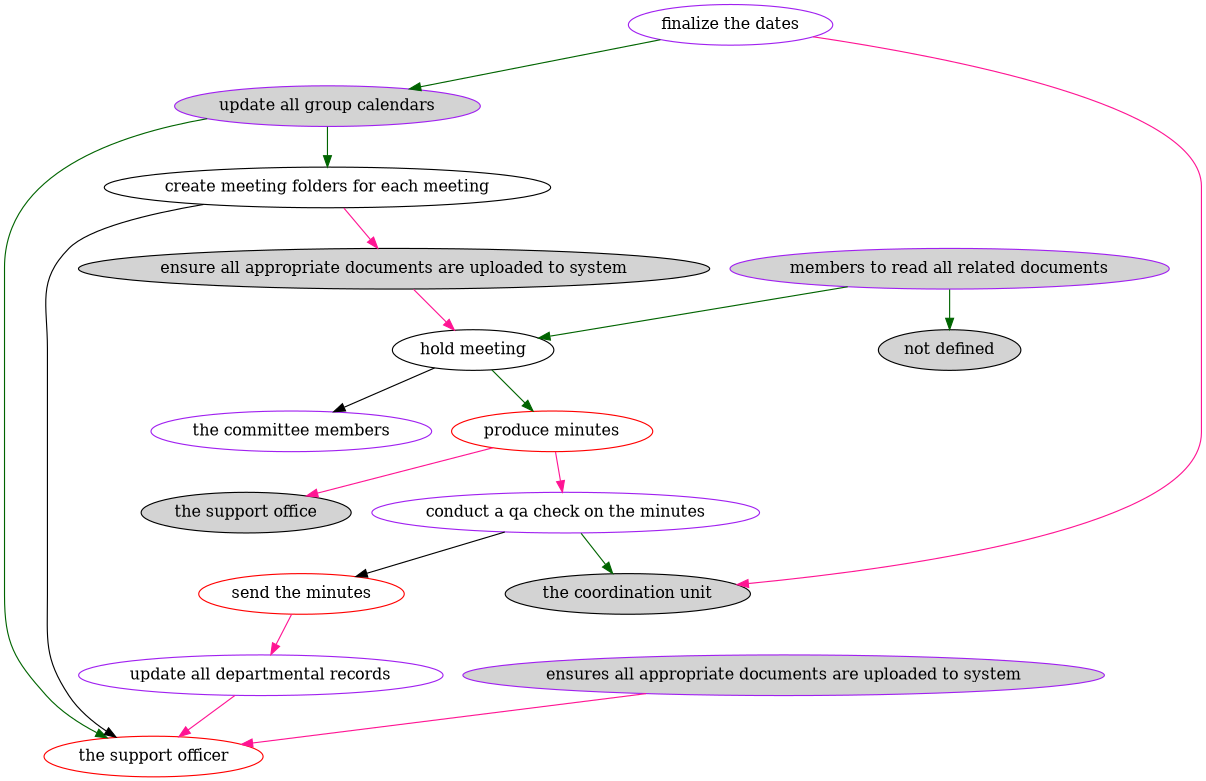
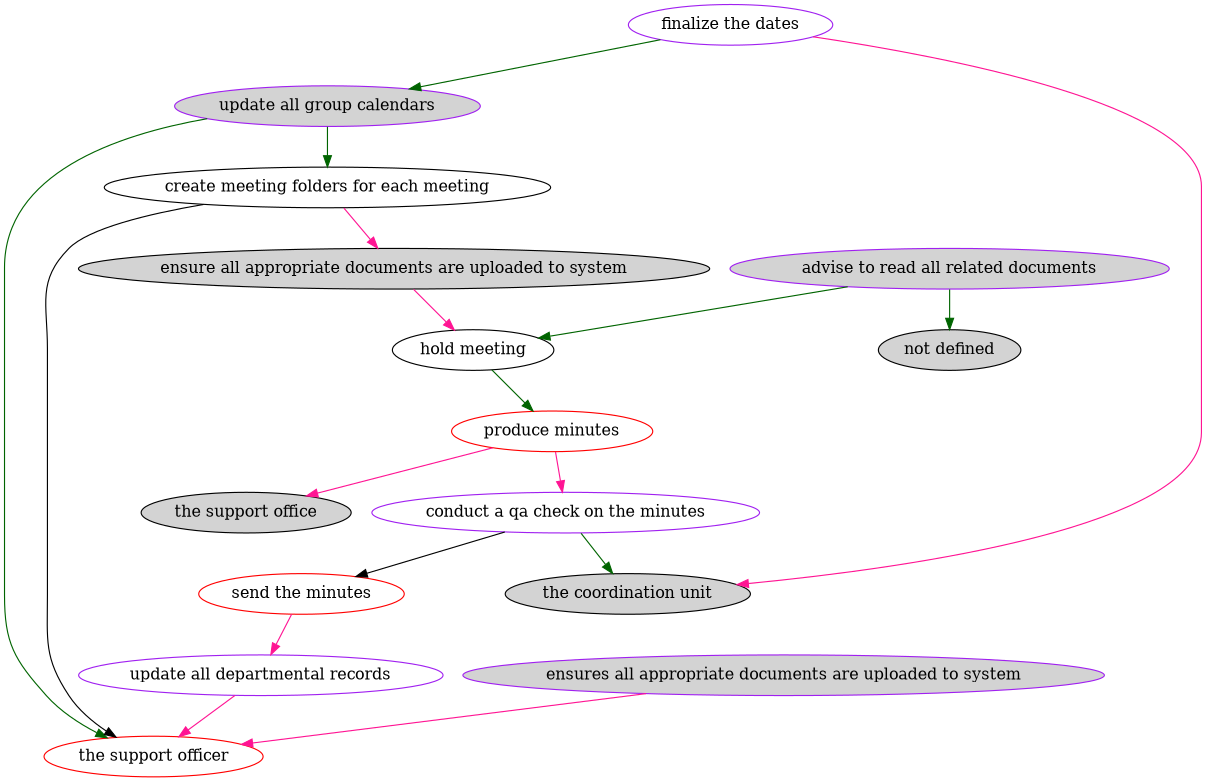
node "members to read all related documents": label "members to read all related documents" -> "advise to read all related documents"
node "the committee members": removed
